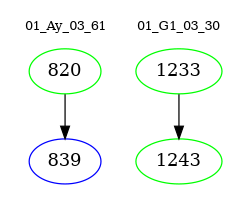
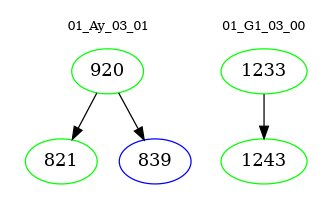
cluster "01_Ay_03_61": label "01_Ay_03_61" -> "01_Ay_03_01"
cluster "01_G1_03_30": label "01_G1_03_30" -> "01_G1_03_00"
node "820": label "820" -> "920"
node "821": added
